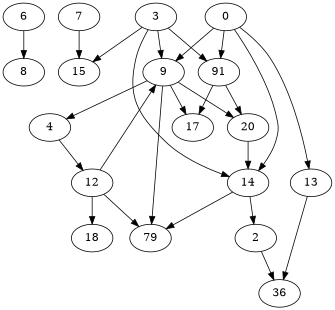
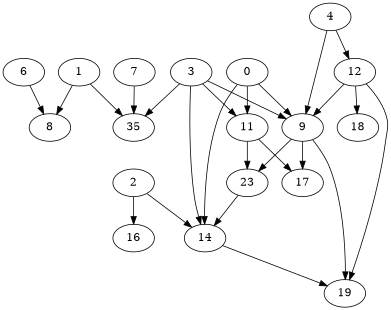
node "15": label "15" -> "35"
node "1": added
node "91": label "91" -> "11"
edge "9" -> "4": reversed
node "20": label "20" -> "23"
node "13": removed
edge "14" -> "2": reversed
node "79": label "79" -> "19"
node "36": label "36" -> "16"
